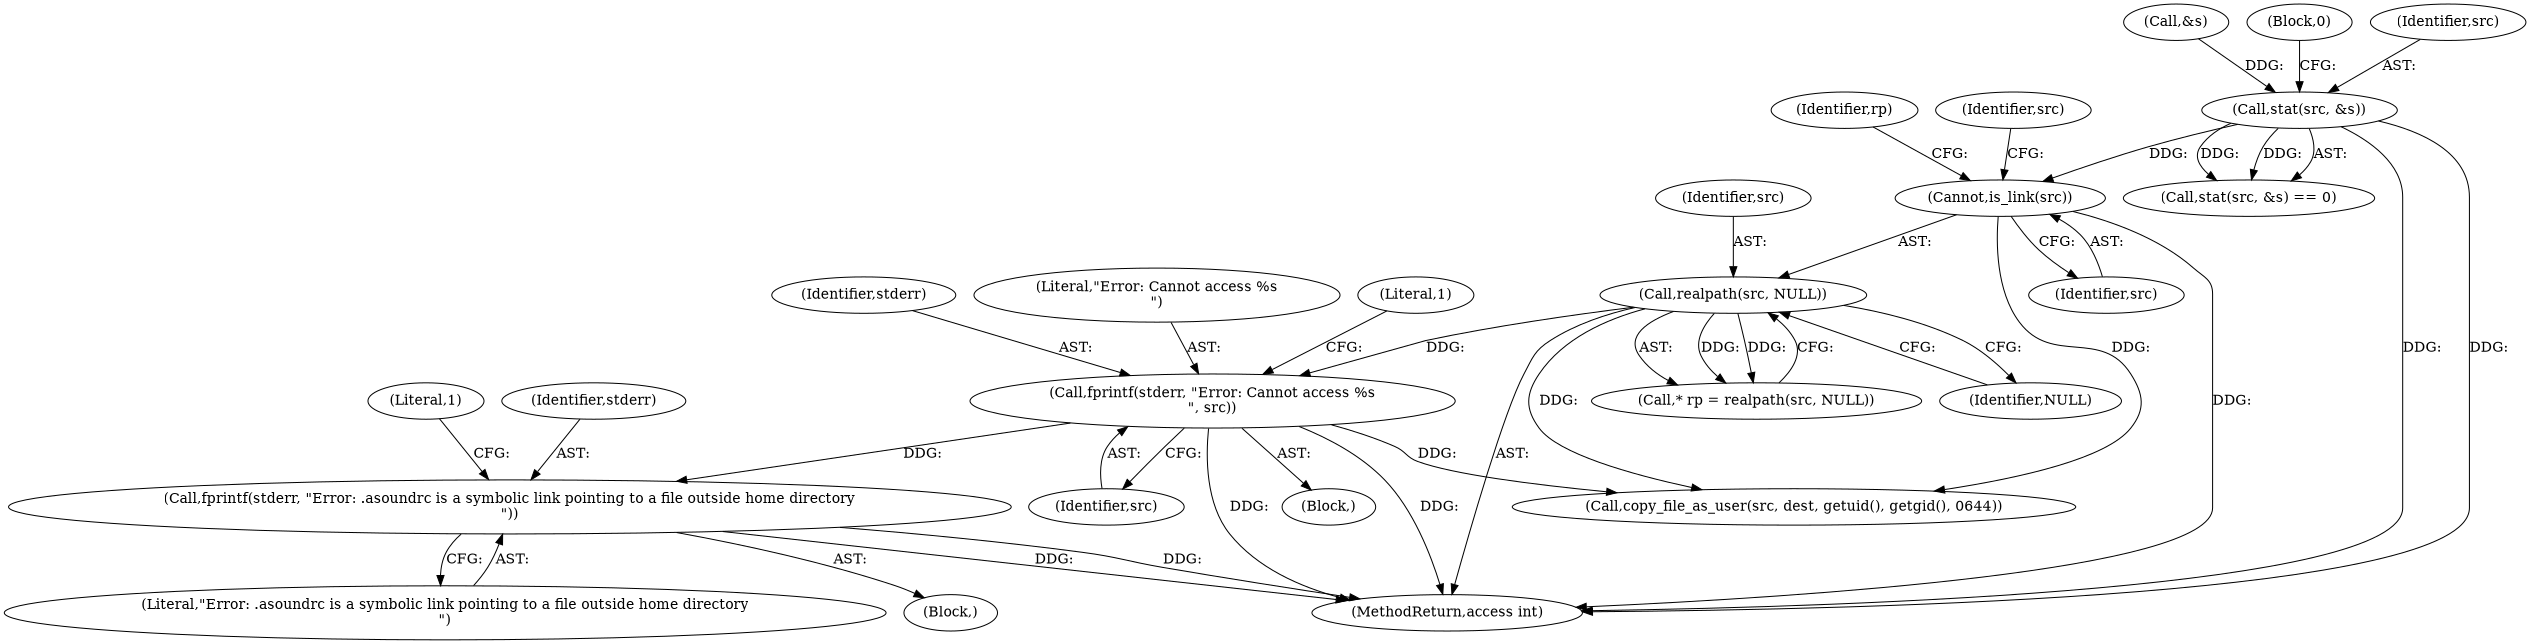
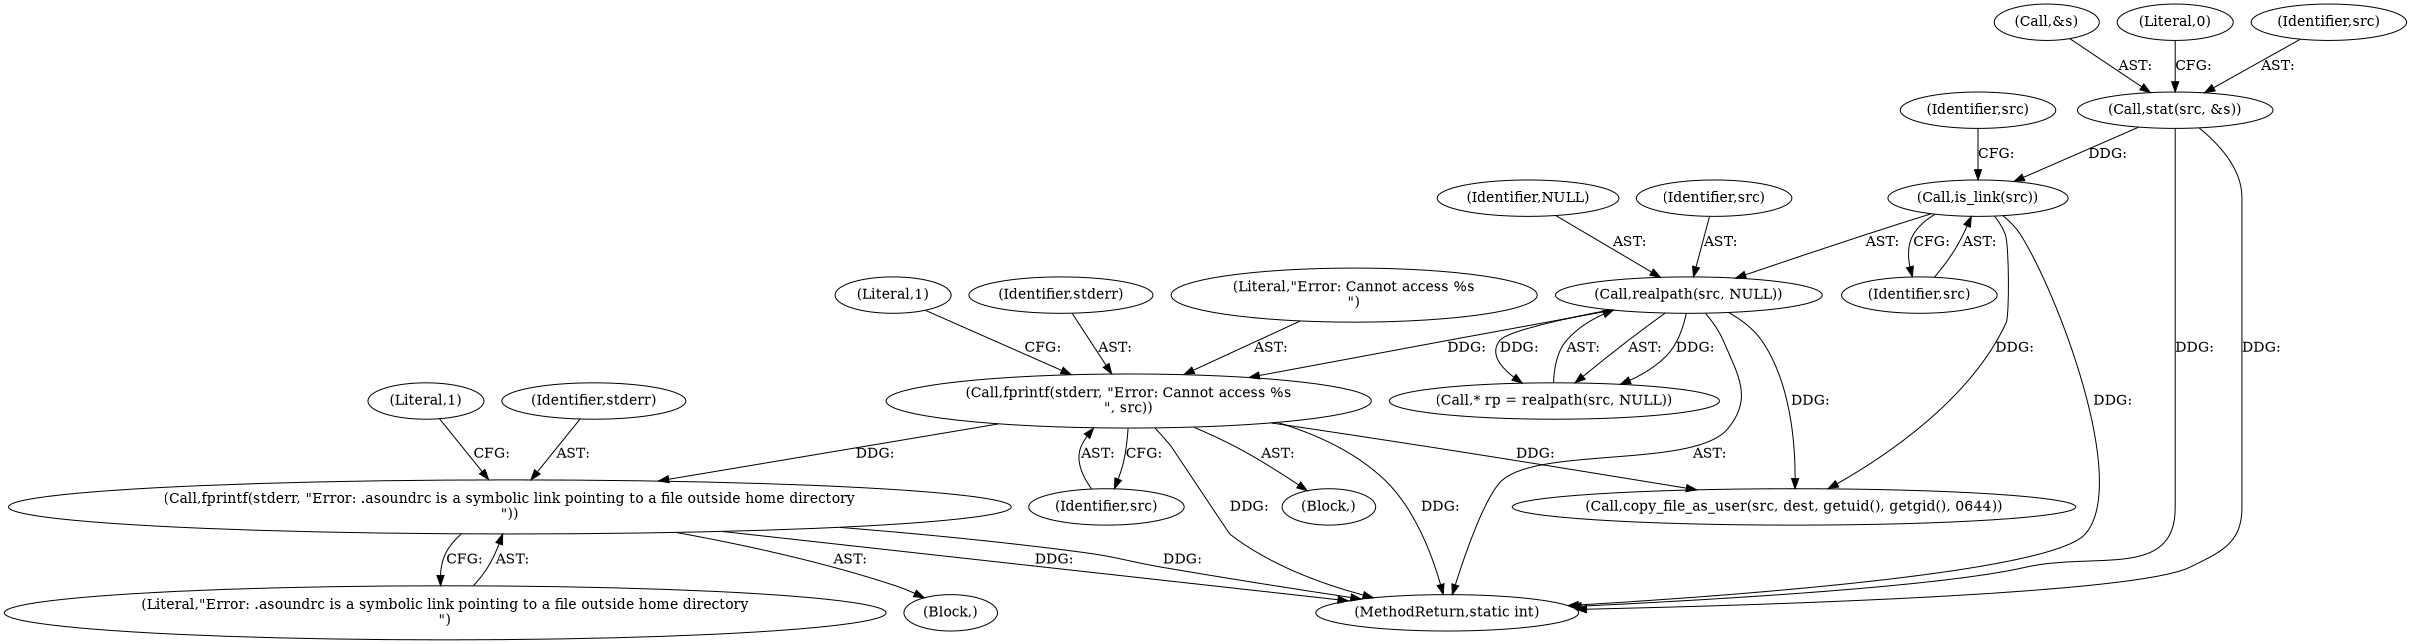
node "(Block,0)": label "(Block,0)" -> "(Literal,0)"
edge "(Call,&s)" -> "(Call,stat(src, &s))": label "DDG: " -> "AST: "
node "(Identifier,rp)": removed
node "(Cannot,is_link(src))": label "(Cannot,is_link(src))" -> "(Call,is_link(src))"
node "(Call,stat(src, &s) == 0)": removed
edge "(Call,realpath(src, NULL))" -> "(Identifier,NULL)": removed, label "CFG:"
edge "(Call,* rp = realpath(src, NULL))" -> "(Call,realpath(src, NULL))": label "CFG: " -> "AST: "
edge "(Identifier,NULL)" -> "(Call,realpath(src, NULL))": label "CFG: " -> "AST: "
node "(MethodReturn,access int)": label "(MethodReturn,access int)" -> "(MethodReturn,static int)"
